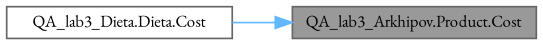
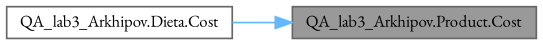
node "QA_lab3_Dieta.Dieta.Cost": label "QA_lab3_Dieta.Dieta.Cost" -> "QA_lab3_Arkhipov.Dieta.Cost"
